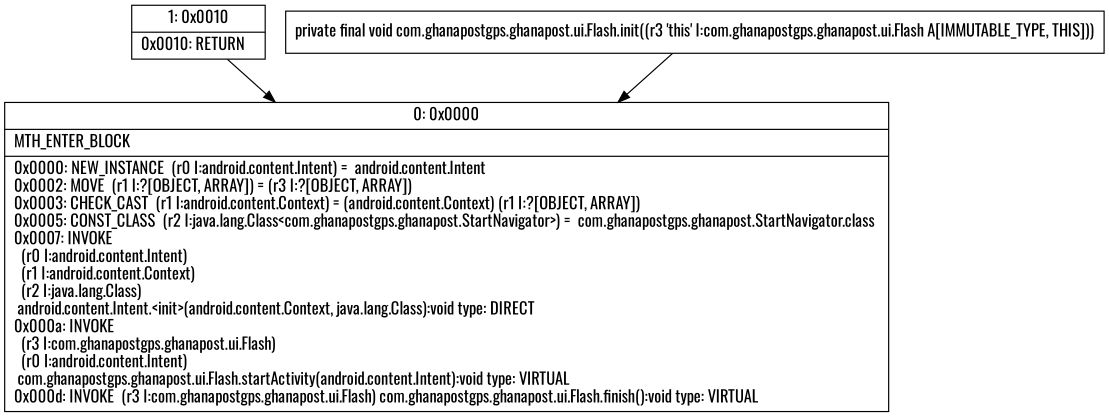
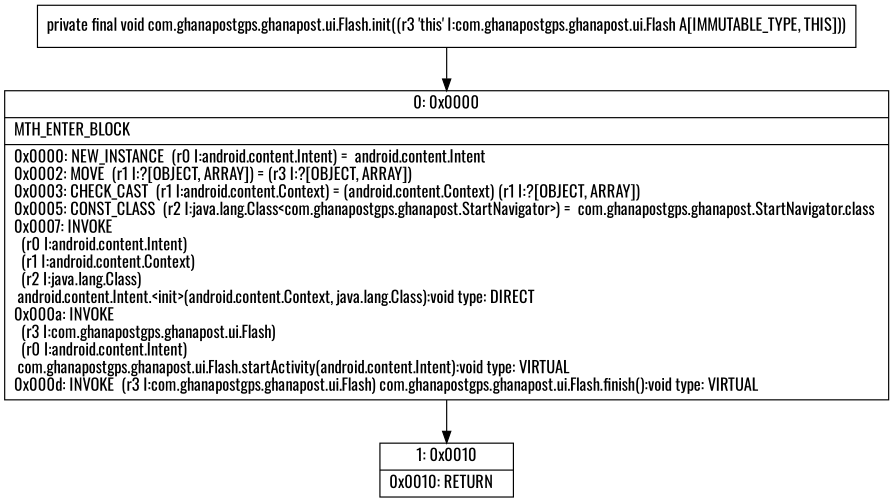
edge "1: 0x0010" -> "0: 0x0000": reversed
